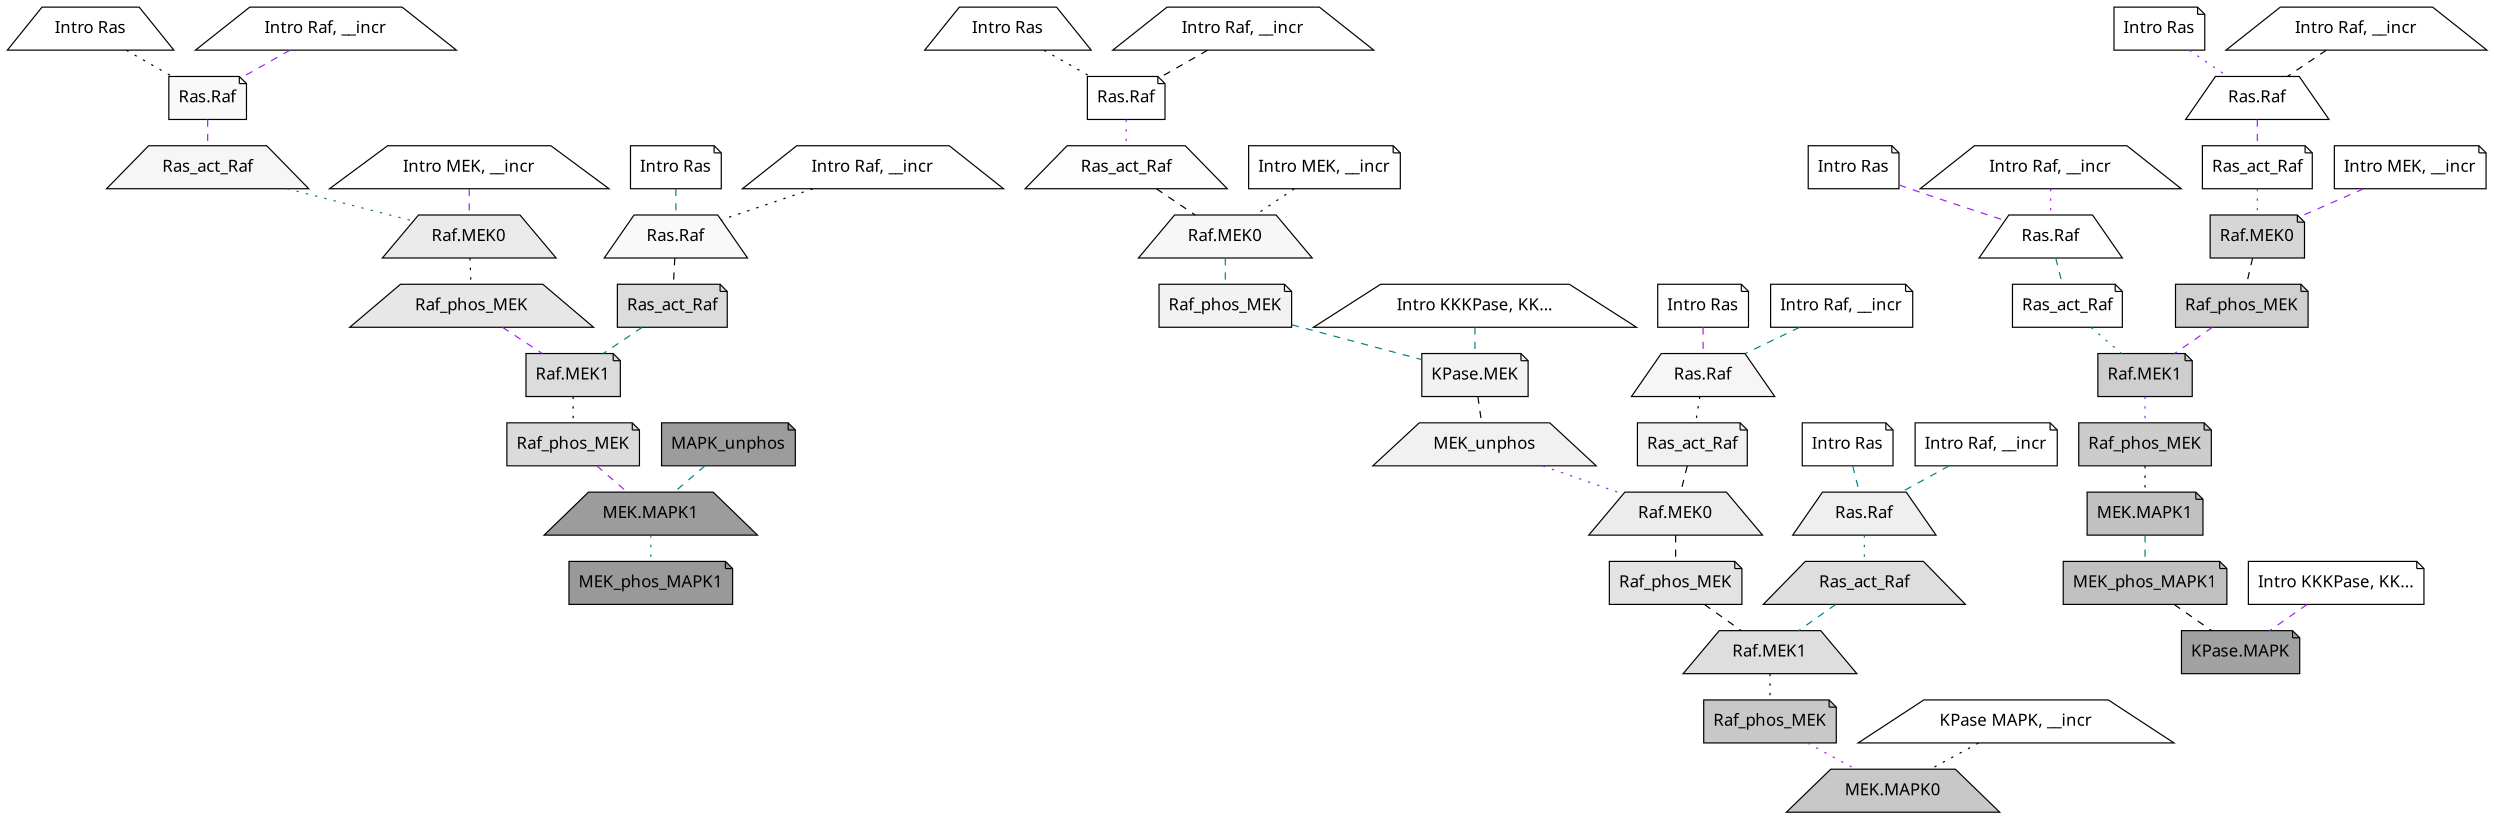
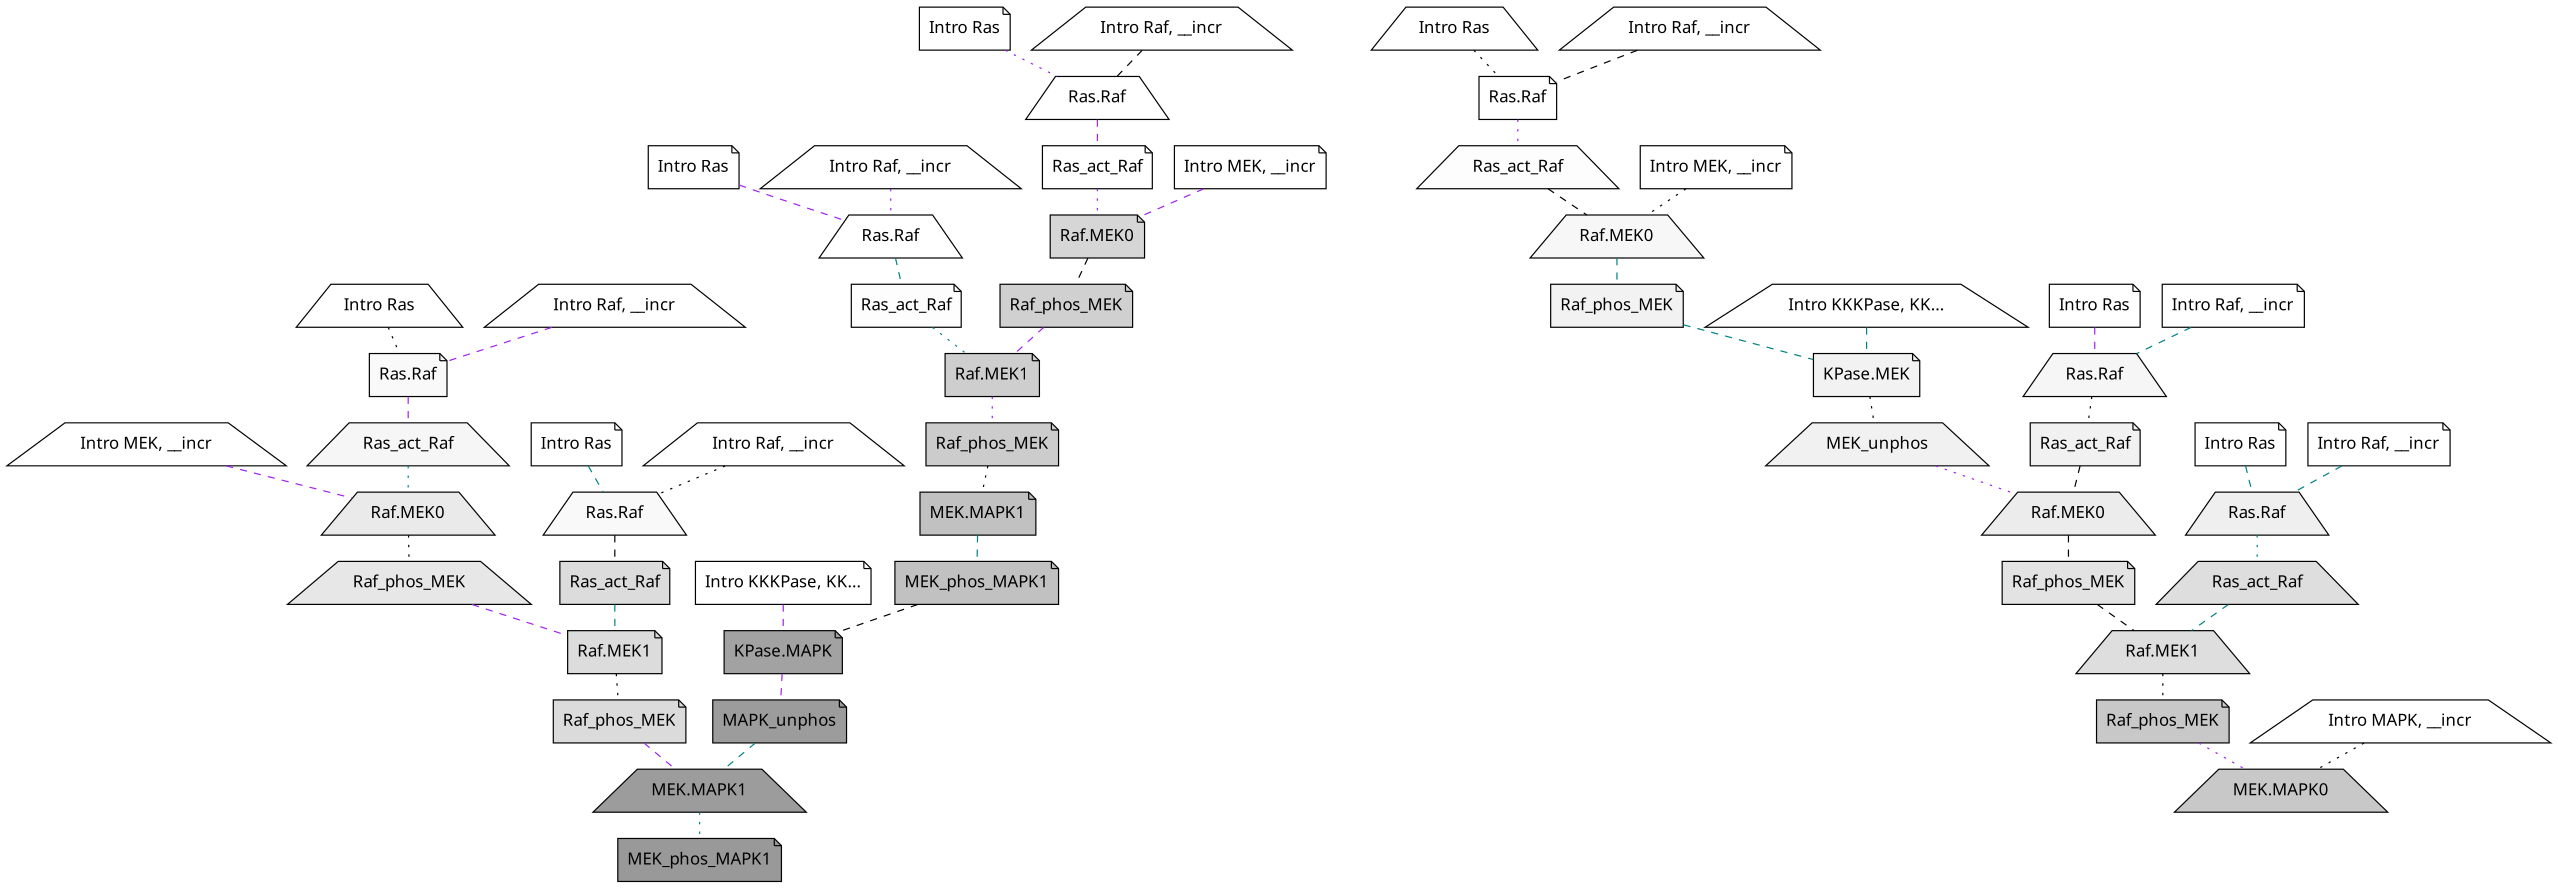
edge "KPase.MEK" -- "MEK_unphos": style dashed -> dotted
edge "KPase.MAPK" -- "MAPK_unphos": added
node "KPase MAPK, __incr": label "KPase MAPK, __incr" -> "Intro MAPK, __incr"
